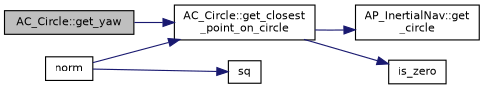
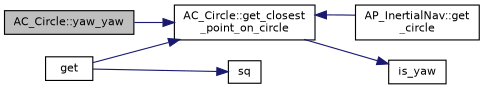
node "AC_Circle::get_yaw": label "AC_Circle::get_yaw" -> "AC_Circle::yaw_yaw"
edge "AC_Circle::get_closest _point_on_circle" -> "AP_InertialNav::get _circle": reversed
node "norm": label "norm" -> "get"
node "is_zero": label "is_zero" -> "is_yaw"
